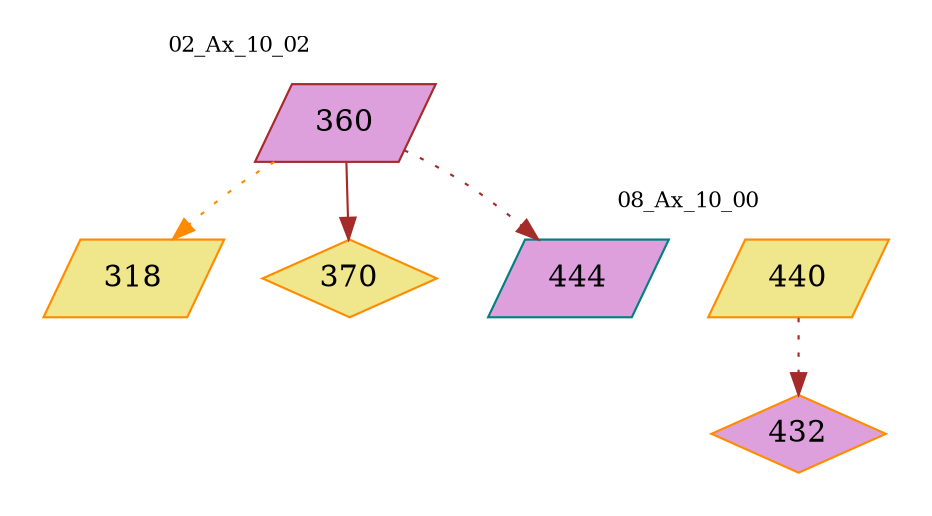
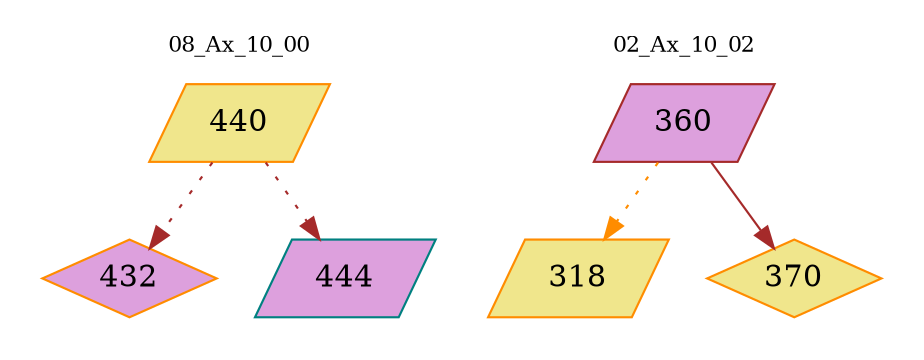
edge "360" -> "444": now "440" -> "444"
